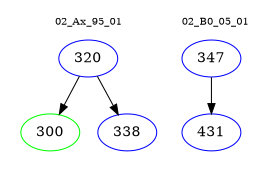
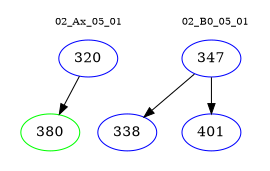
cluster "02_Ax_95_01": label "02_Ax_95_01" -> "02_Ax_05_01"
edge "320" -> "338": now "347" -> "338"
node "300": label "300" -> "380"
node "431": label "431" -> "401"
